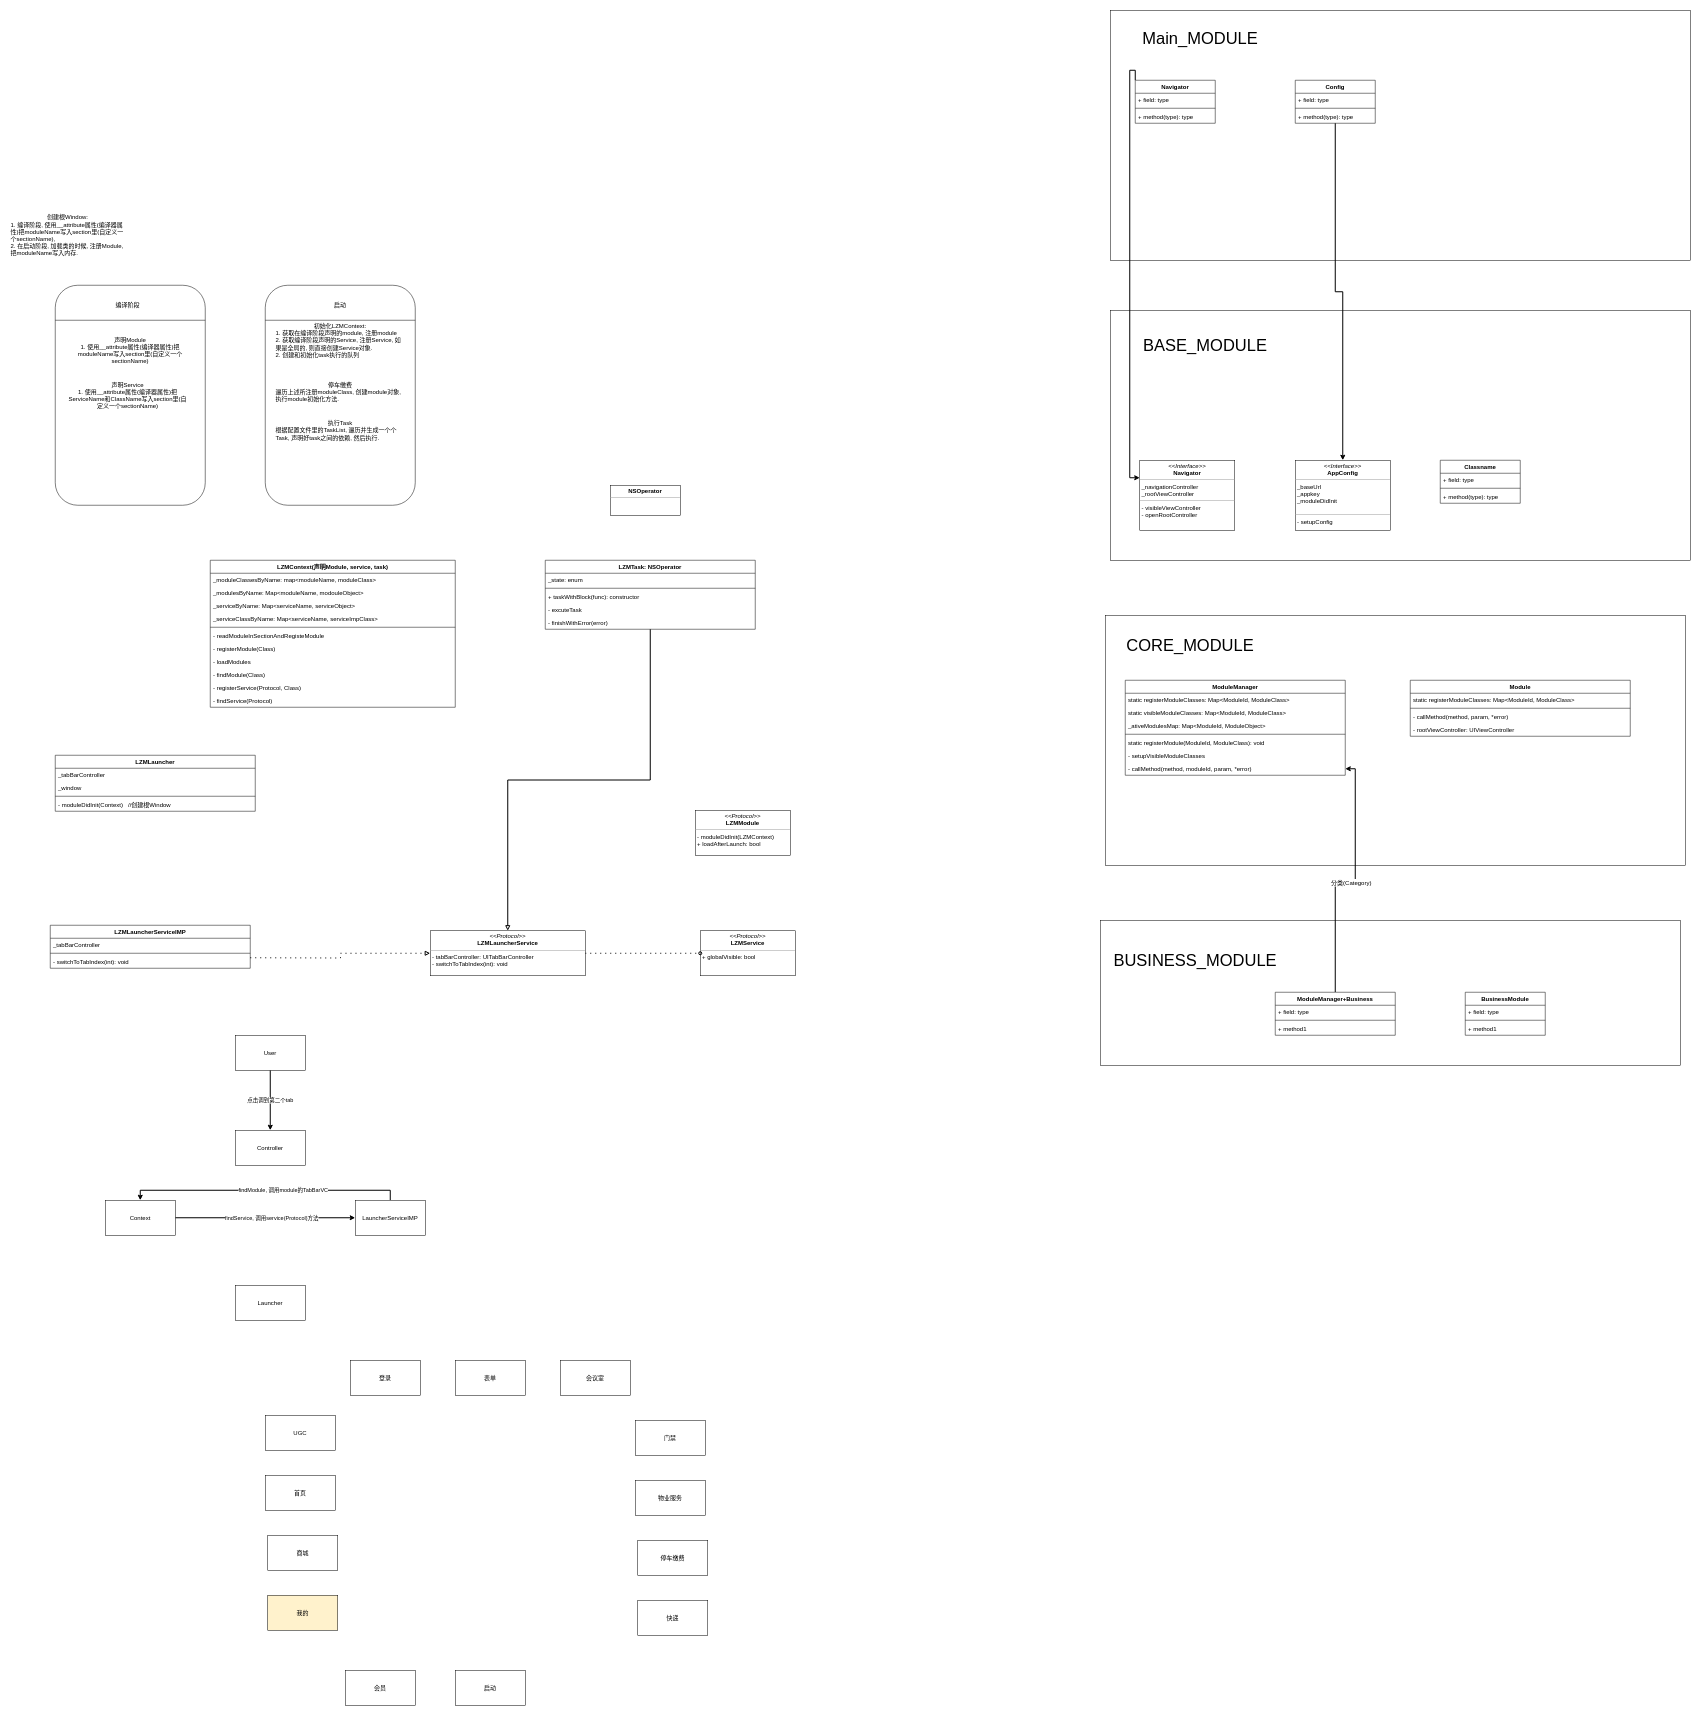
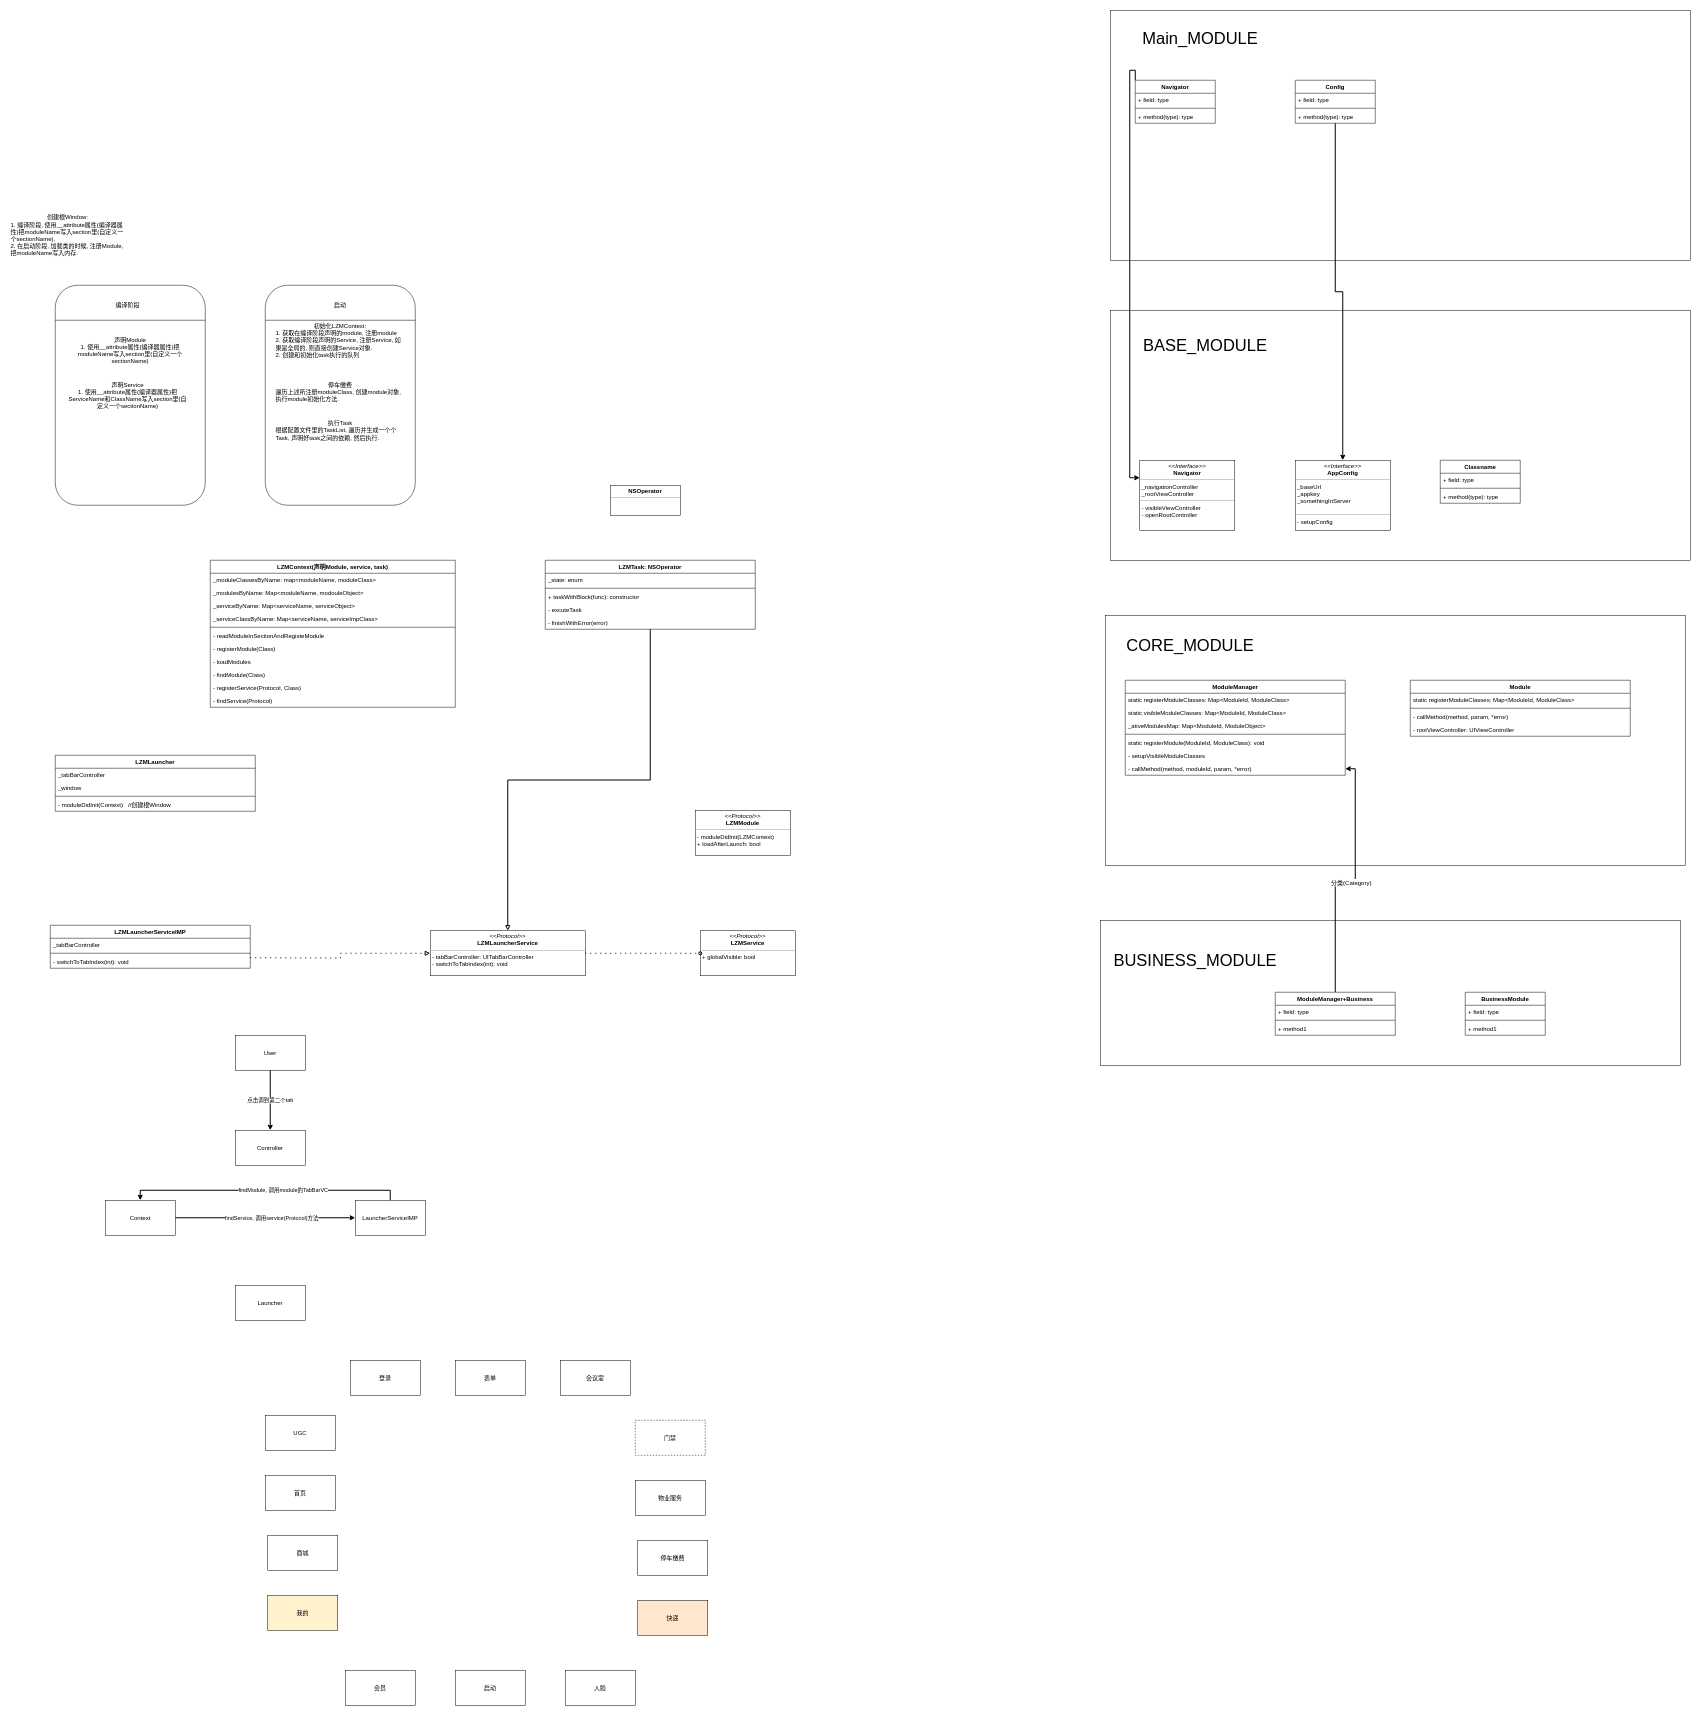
node "<<Interface>> AppConfig _baseUrl _appkey _moduleDidInit - setupConfig": label "<<Interface>> AppConfig _baseUrl _appkey _moduleDidInit - setupConfig" -> "<<Interface>> AppConfig _baseUrl _appkey _somethingInServer - setupConfig"
node "门禁": style solid -> dashed
node "快递": fillcolor #ffffff -> #ffe6cc
node "人脸": added
